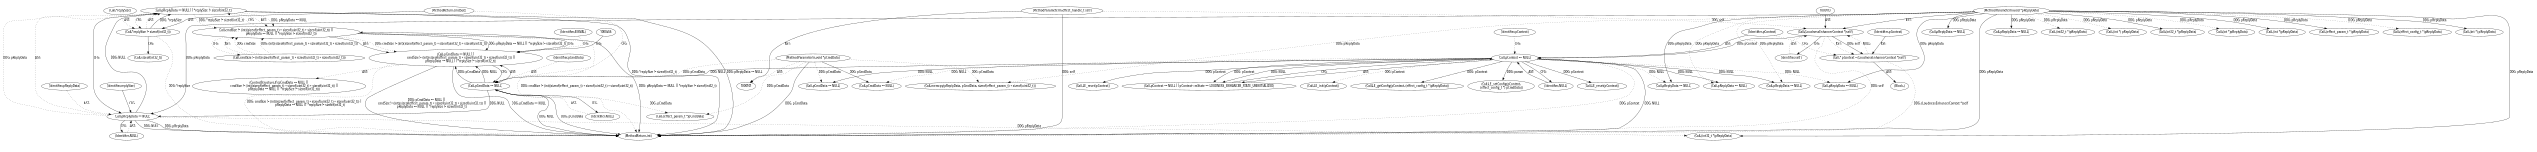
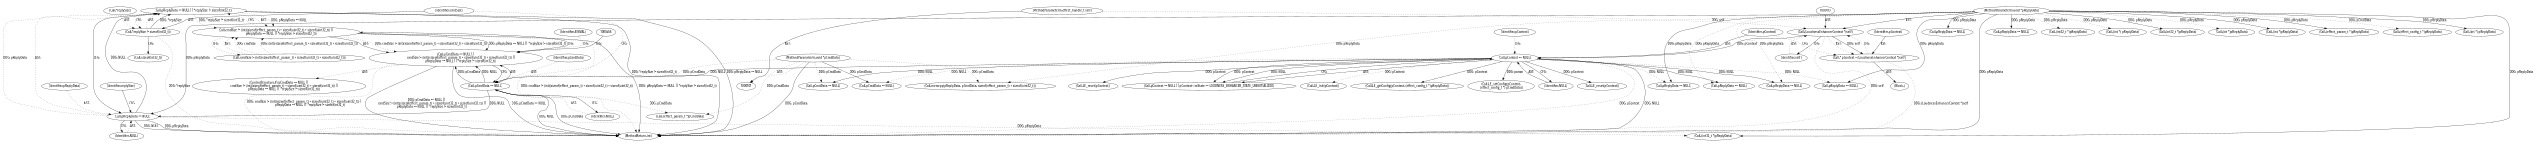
node "(MethodReturn,cmdSize)": label "(MethodReturn,cmdSize)" -> "(Identifier,cmdSize)"
edge "(MethodParameterIn,void *pReplyData)" -> "(Call,(effect_config_t *)pReplyData)": label "DDG: pReplyData" -> "DDG: pCmdData"
edge "(Call,* pContext = (LoudnessEnhancerContext *)self)" -> "(Call,(LoudnessEnhancerContext *)self)": label "NULL: " -> "CFG: "
edge "(MethodParameterIn,effect_handle_t self)" -> "(MethodReturn,int)": removed, label "DDG: self"
